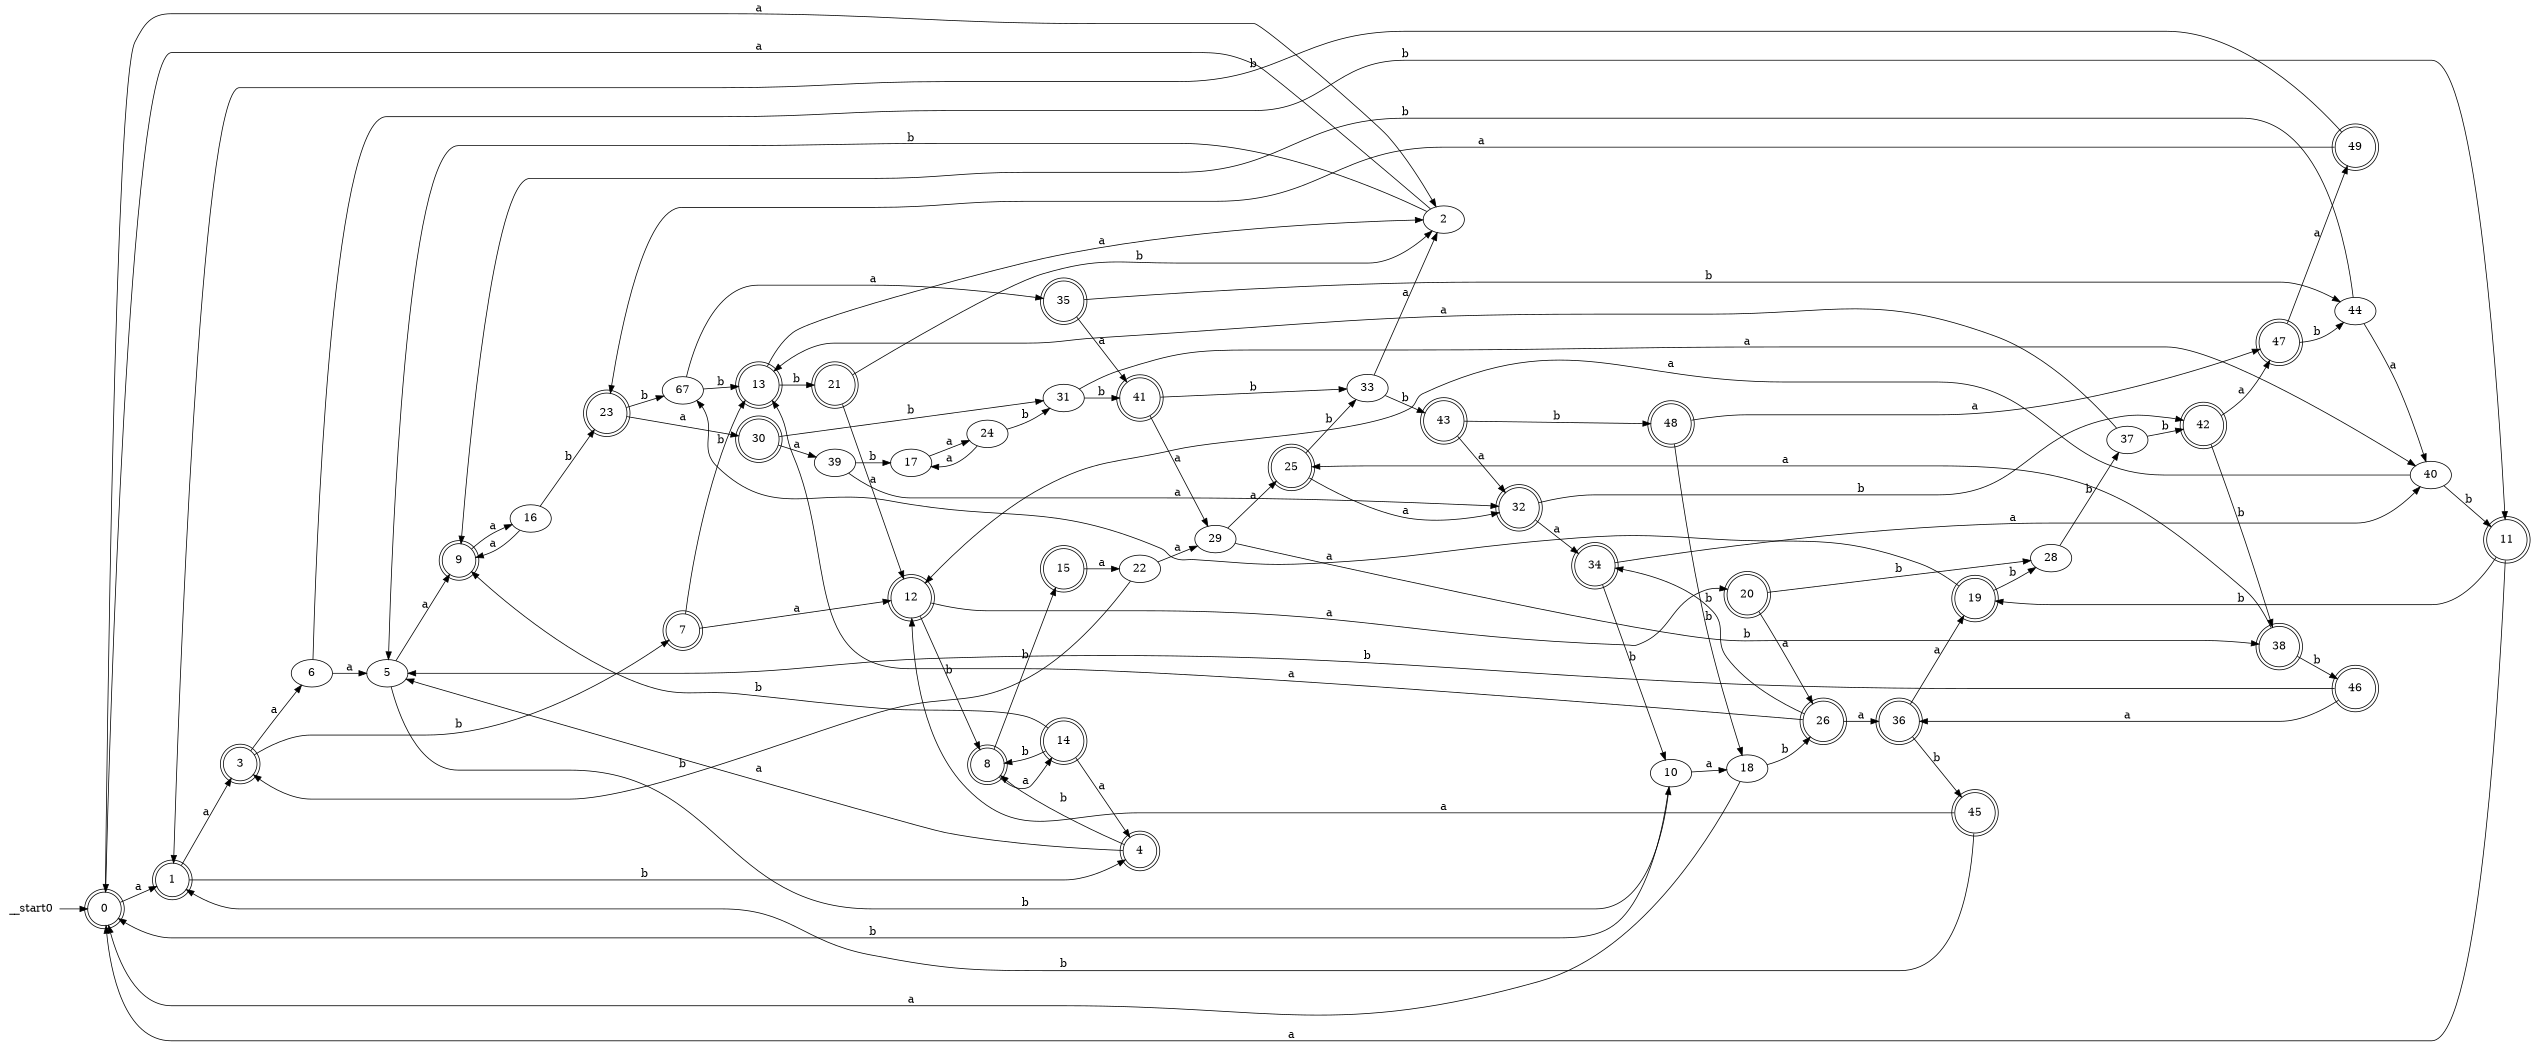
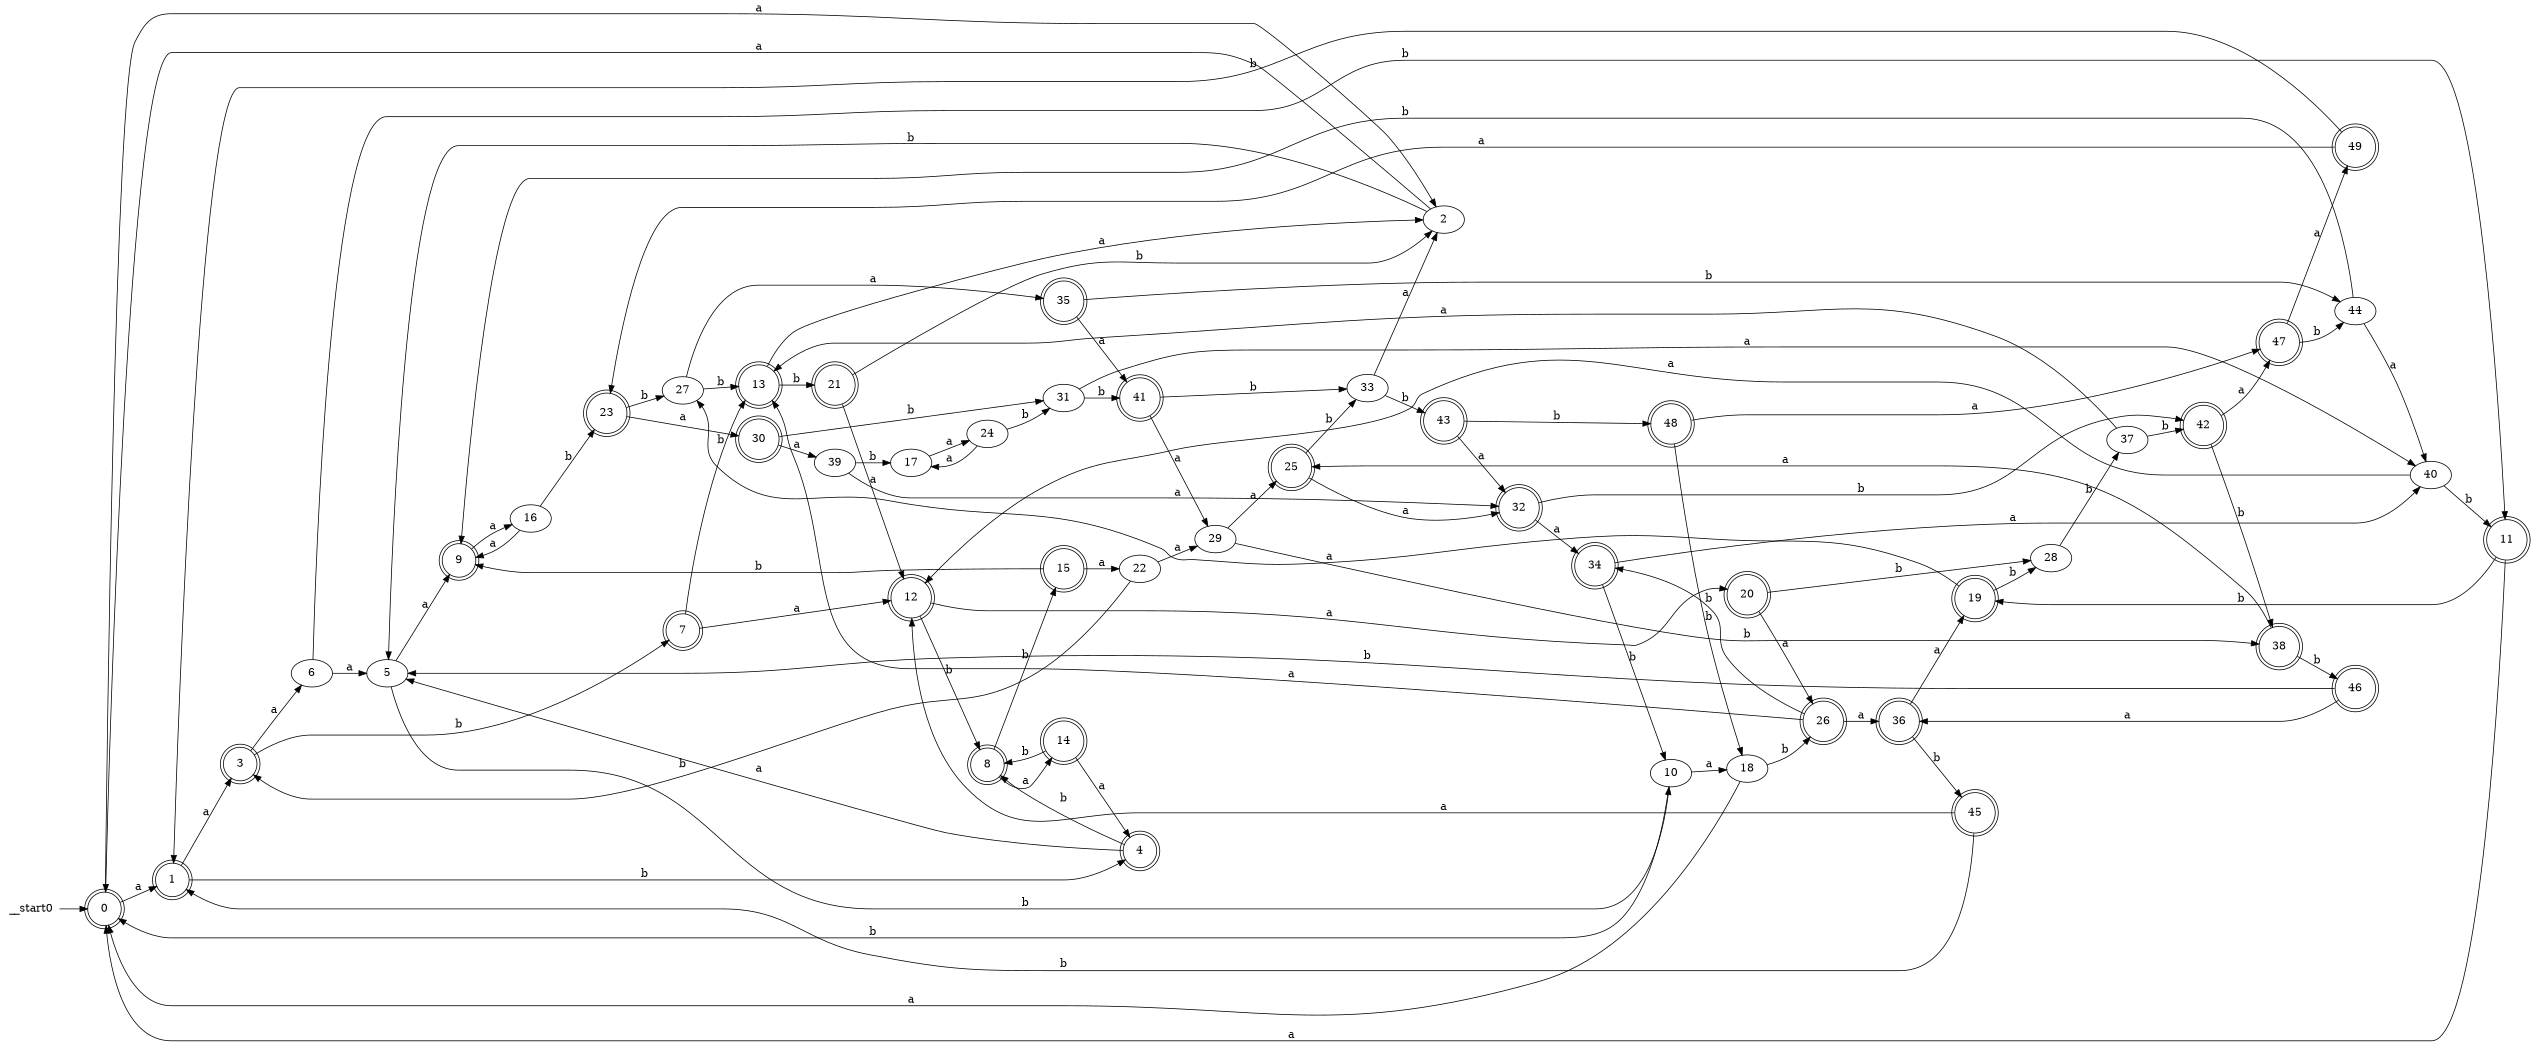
node "67": label "67" -> "27"
edge "14" -> "9": now "15" -> "9"
